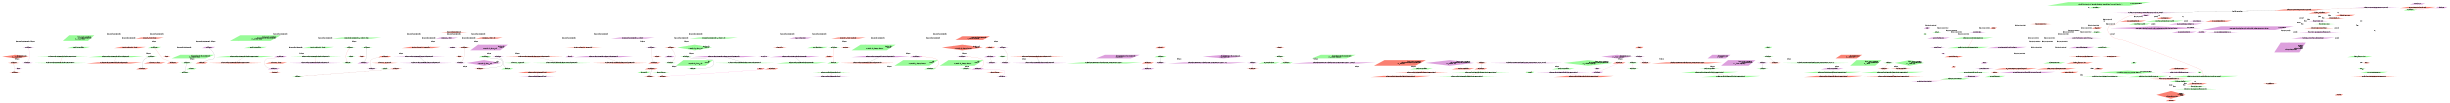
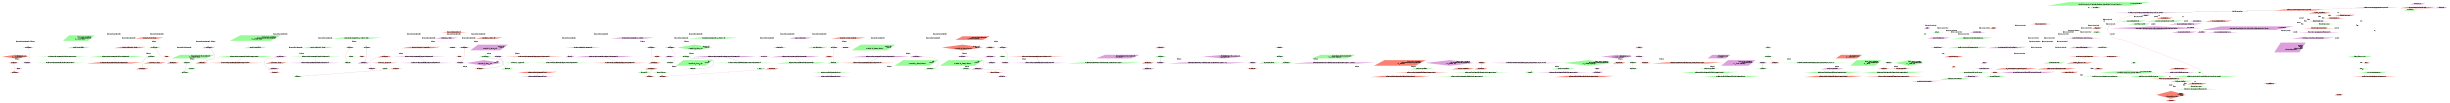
node "throw new ArgumentNullException(nameof(storage));": fillcolor salmon -> palegreen
edge "HangFire.Core.Tests.BackgroundJobClientExtensionsFacts" -> "_state = new Mock<State>()": added, label "HangFire.Core.Tests.BackgroundJobClientExtensionsFacts"
node "Entry Unk.>": fillcolor salmon -> palegreen
